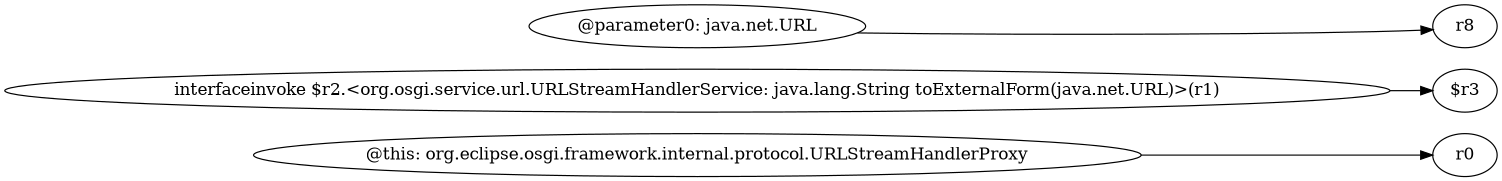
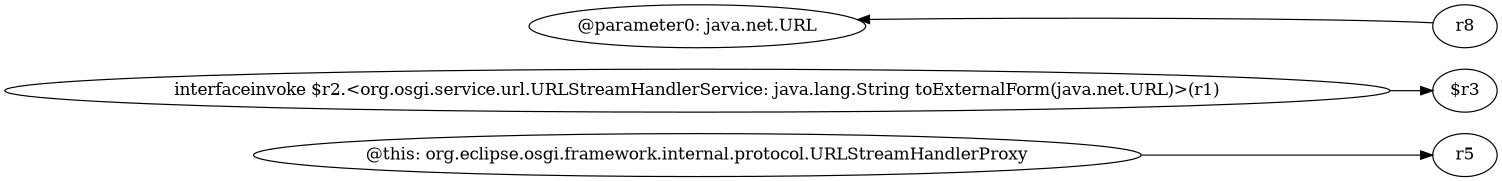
edge "@parameter0: java.net.URL" -> "r8": reversed
node "r0": label "r0" -> "r5"
